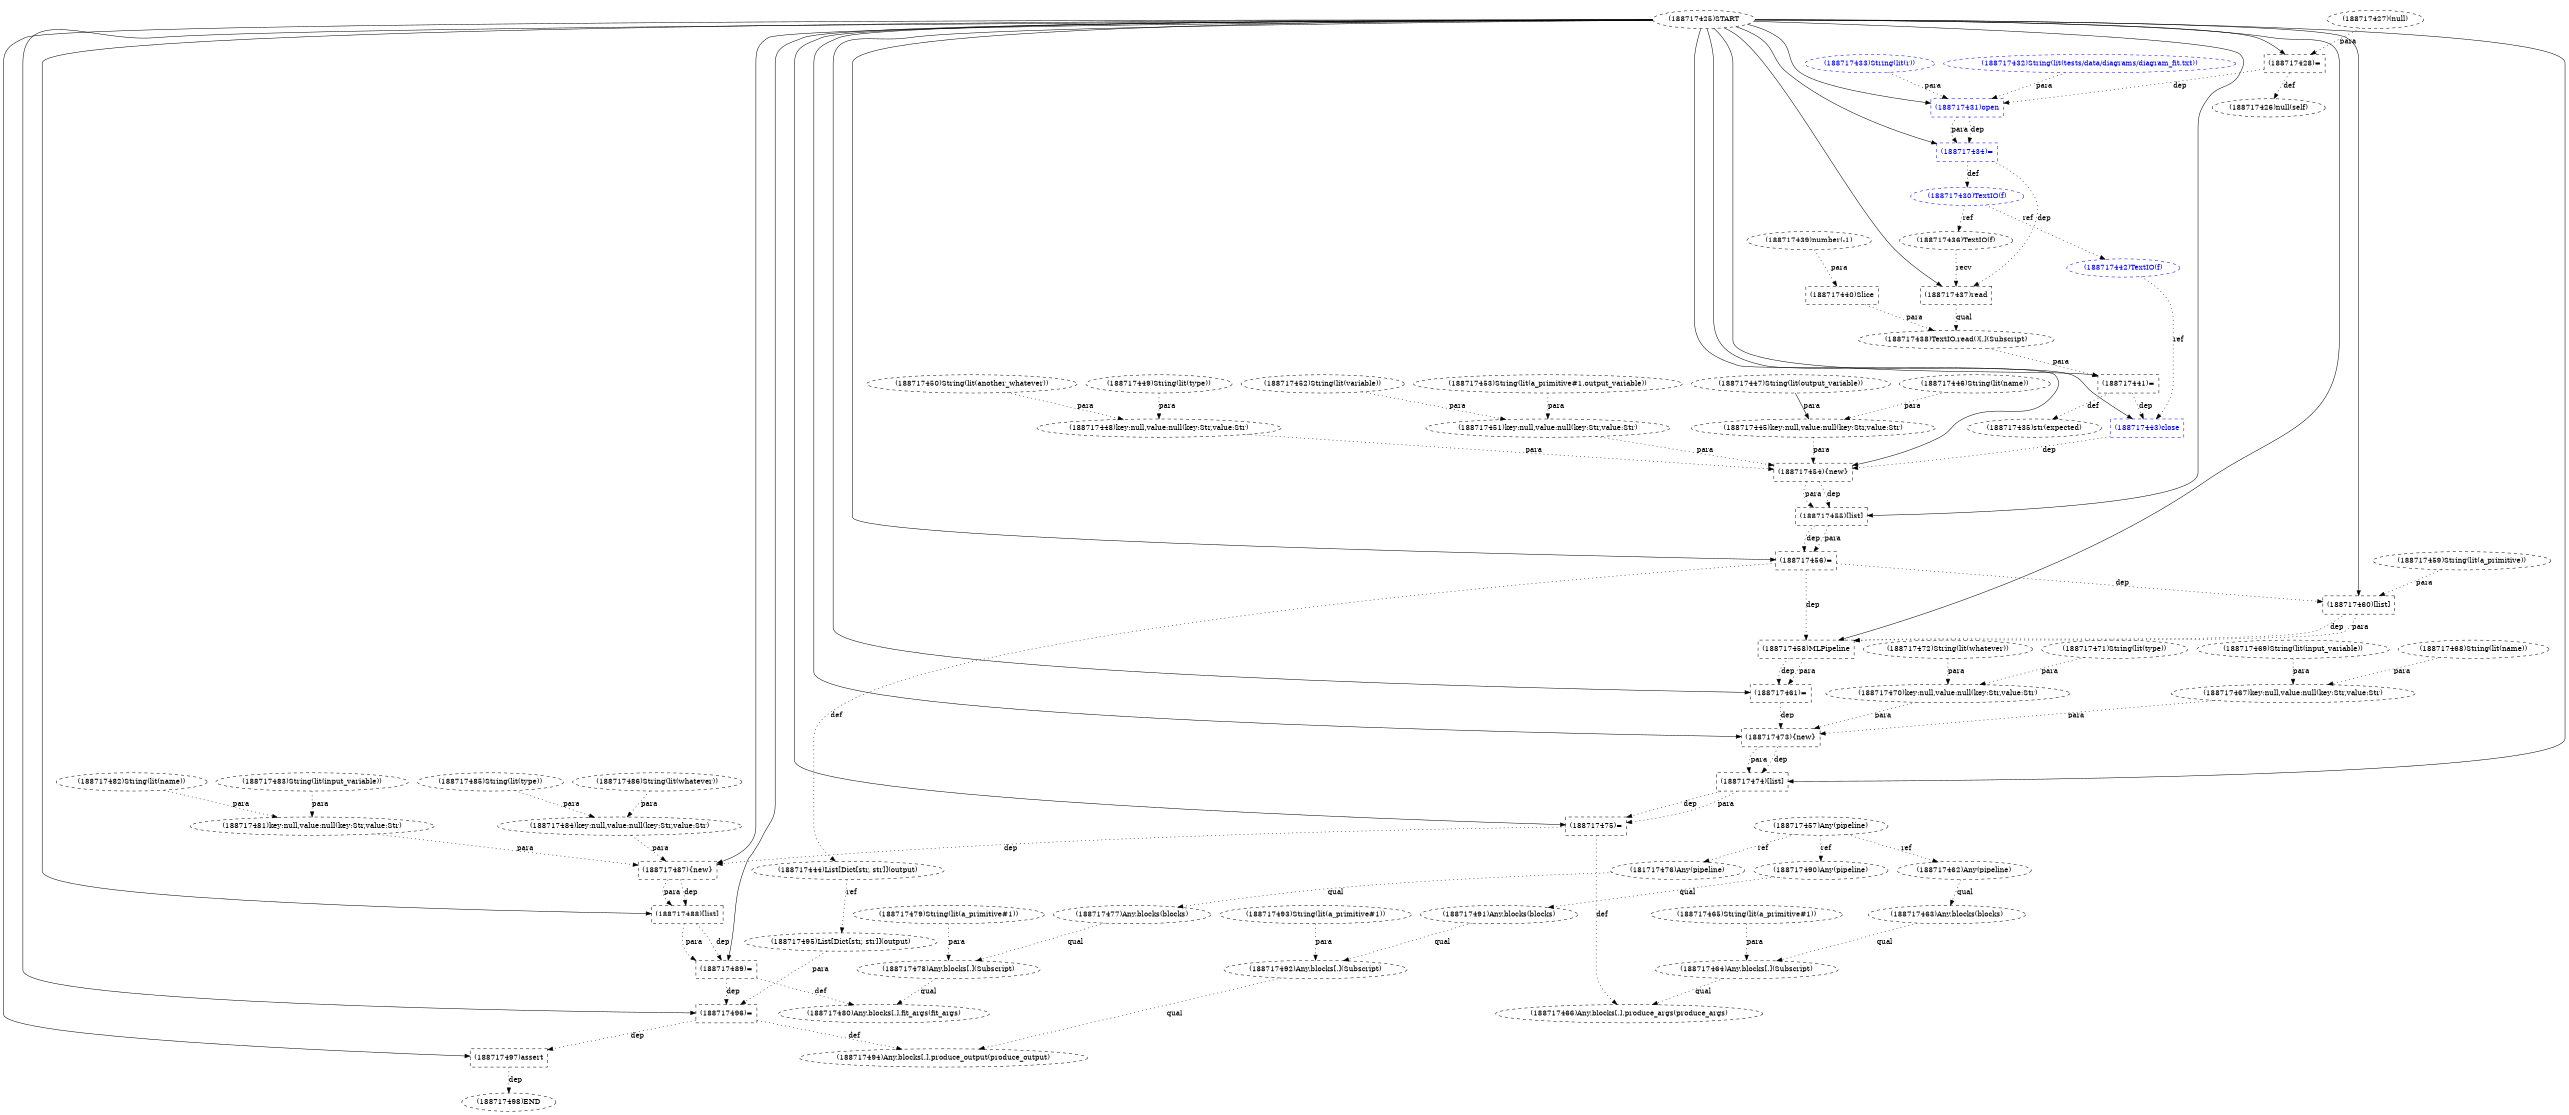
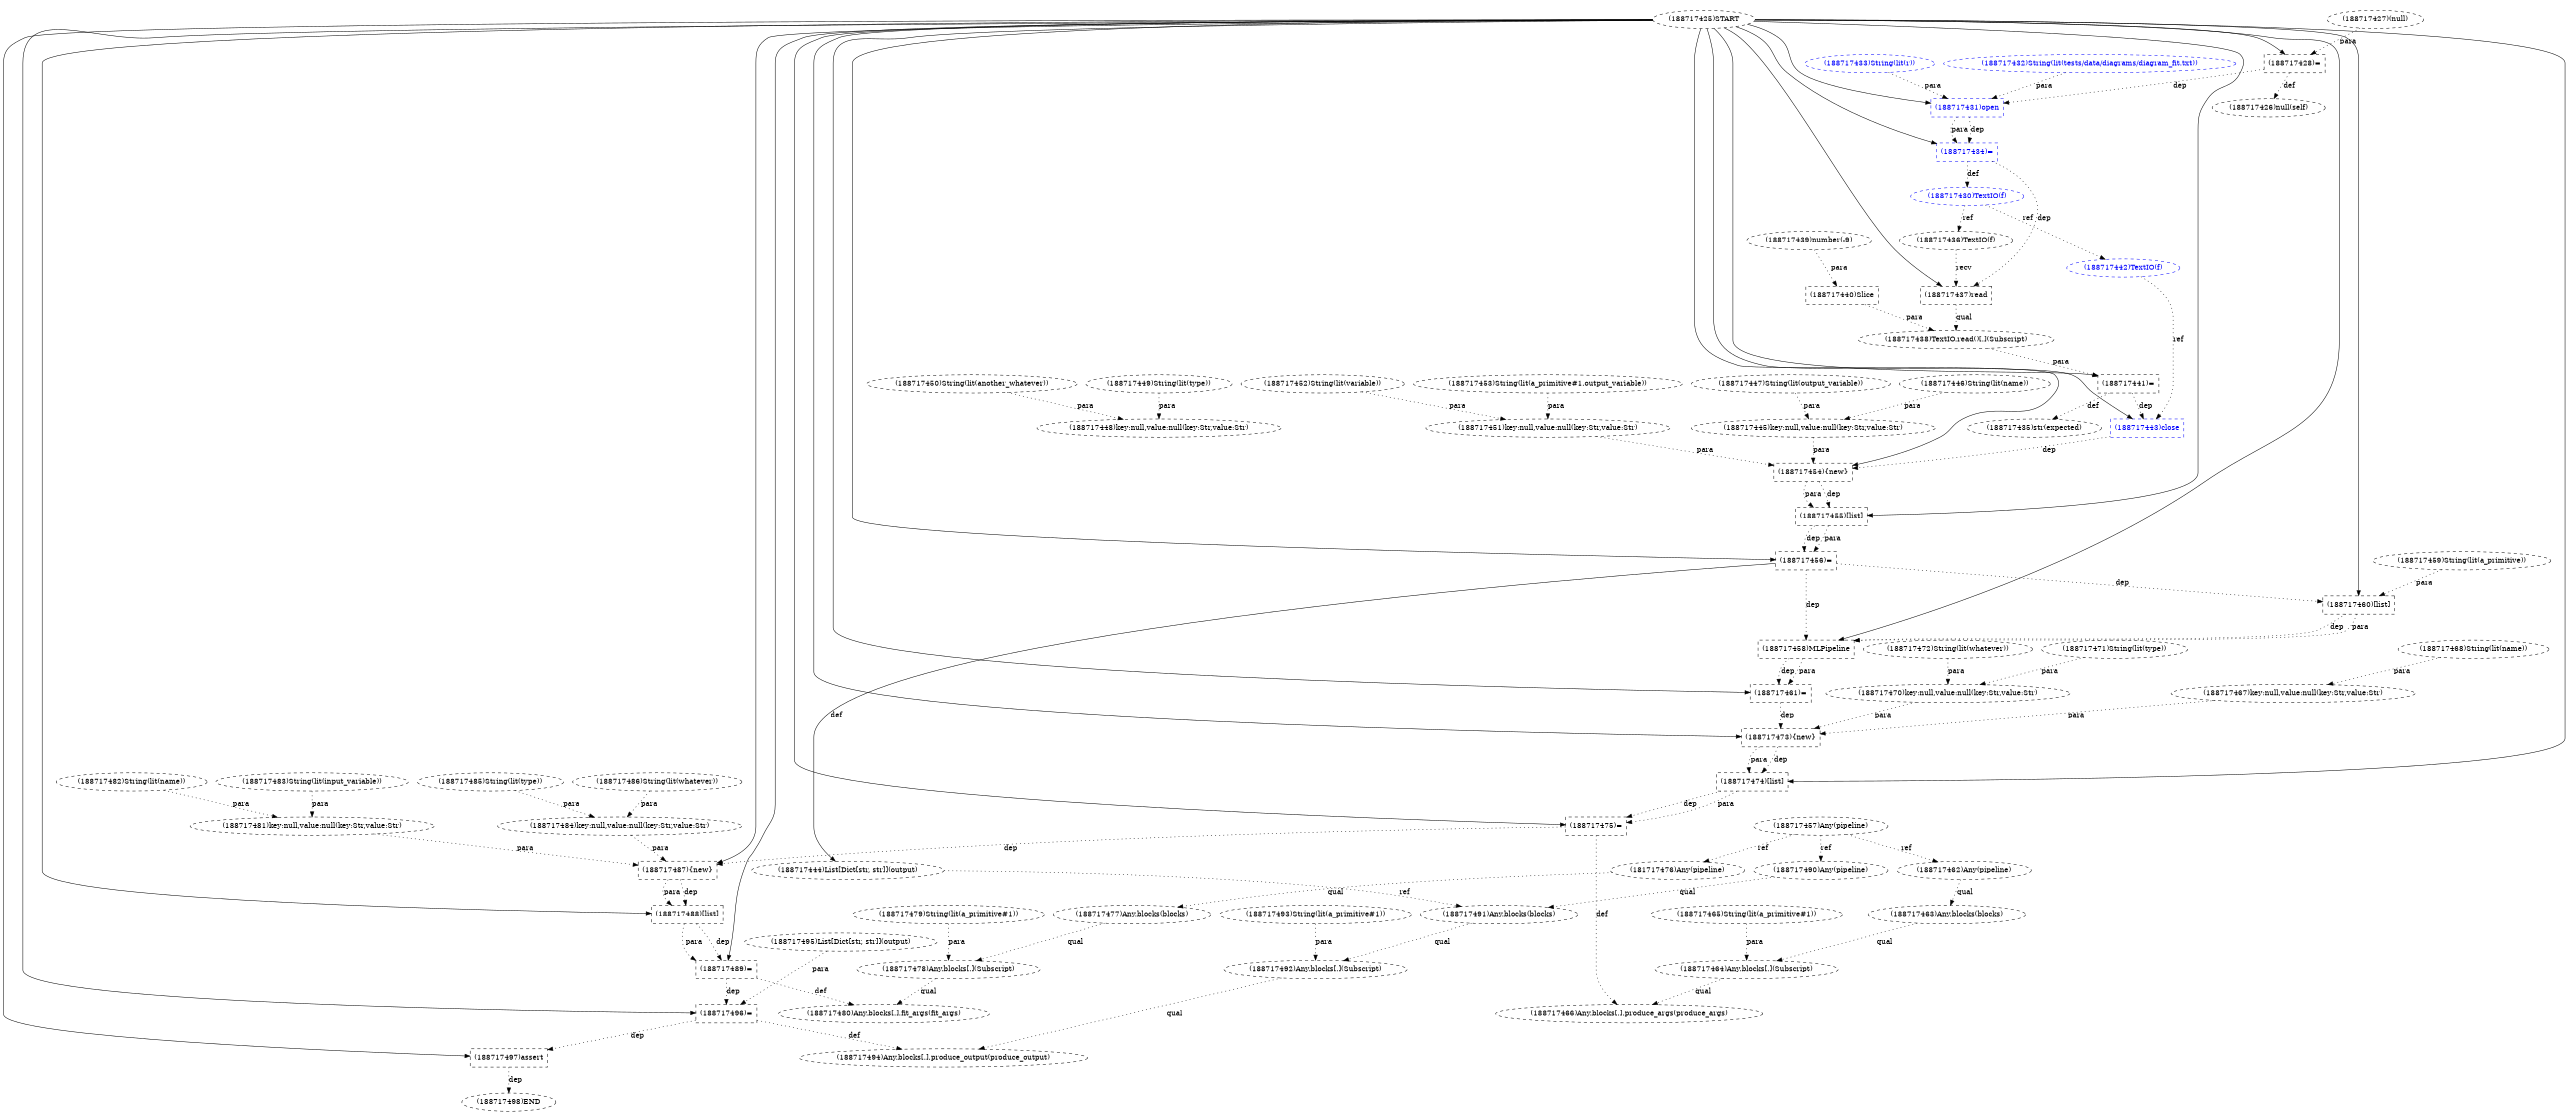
node "(188717439)number(-1)": label "(188717439)number(-1)" -> "(188717439)number(-9)"
edge "(188717447)String(lit(output_variable))" -> "(188717445)key:null,value:null(key:Str,value:Str)": style solid -> dotted
edge "(188717448)key:null,value:null(key:Str,value:Str)" -> "(188717454){new}": removed, label "para"
edge "(188717456)=" -> "(188717444)List[Dict[str, str]](output)": style dotted -> solid
node "(188717469)String(lit(input_variable))": removed
edge "(188717444)List[Dict[str, str]](output)" -> "(188717495)List[Dict[str, str]](output)": now "(188717444)List[Dict[str, str]](output)" -> "(188717491)Any.blocks(blocks)"
